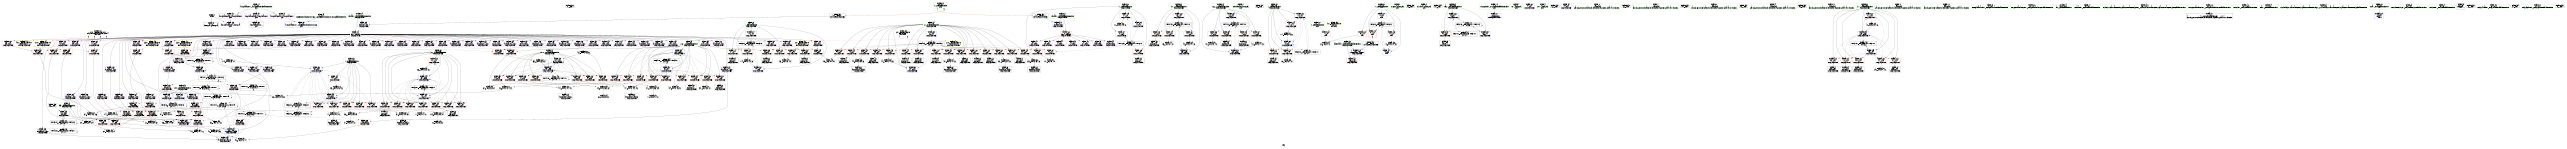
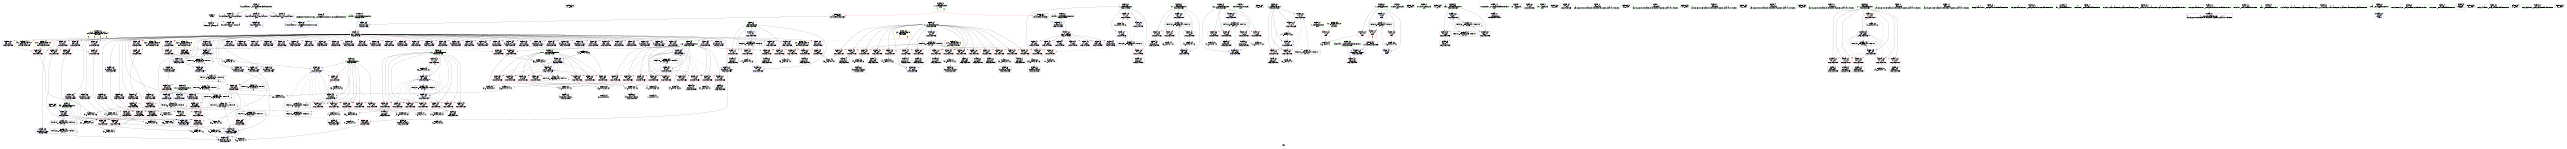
node "NodeID: 133": text "_ZN3Can5solveEi" -> "_ZN3Sol5solveEi"
